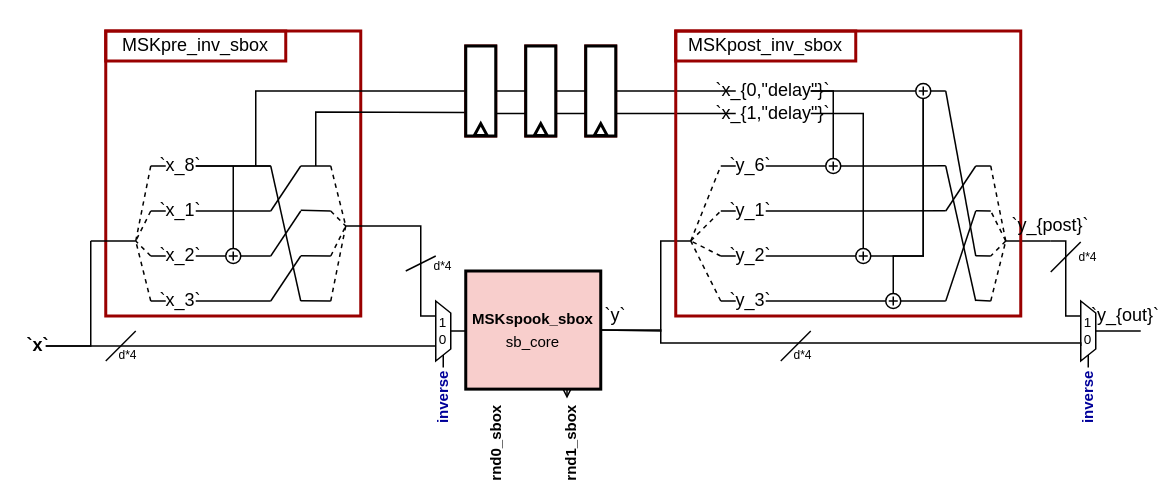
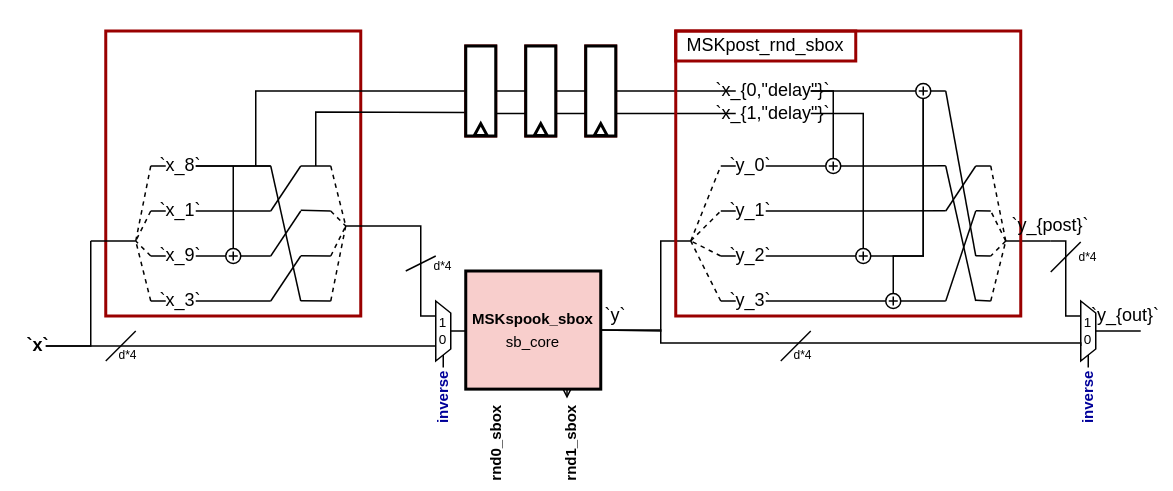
node "MSKpre_inv_sbox": removed
node "MSKpost_inv_sbox": label "MSKpost_inv_sbox" -> "MSKpost_rnd_sbox"
node "`y_6`": label "`y_6`" -> "`y_0`"
node "`x_2`": label "`x_2`" -> "`x_9`"
